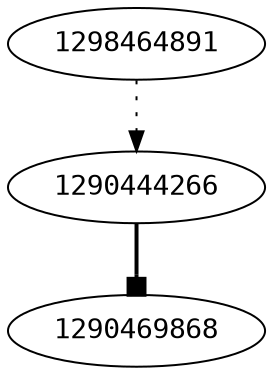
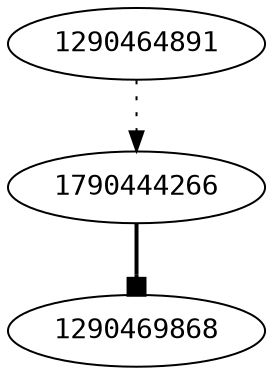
node "1298464891": label "1298464891" -> "1290464891"
node "1290444266": label "1290444266" -> "1790444266"
